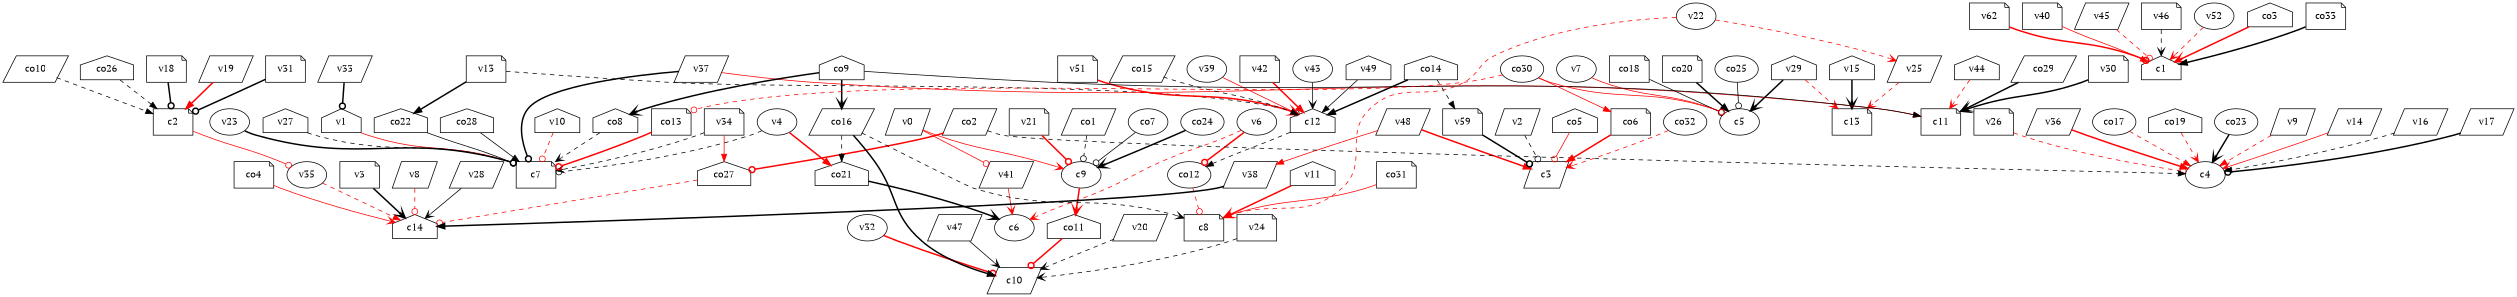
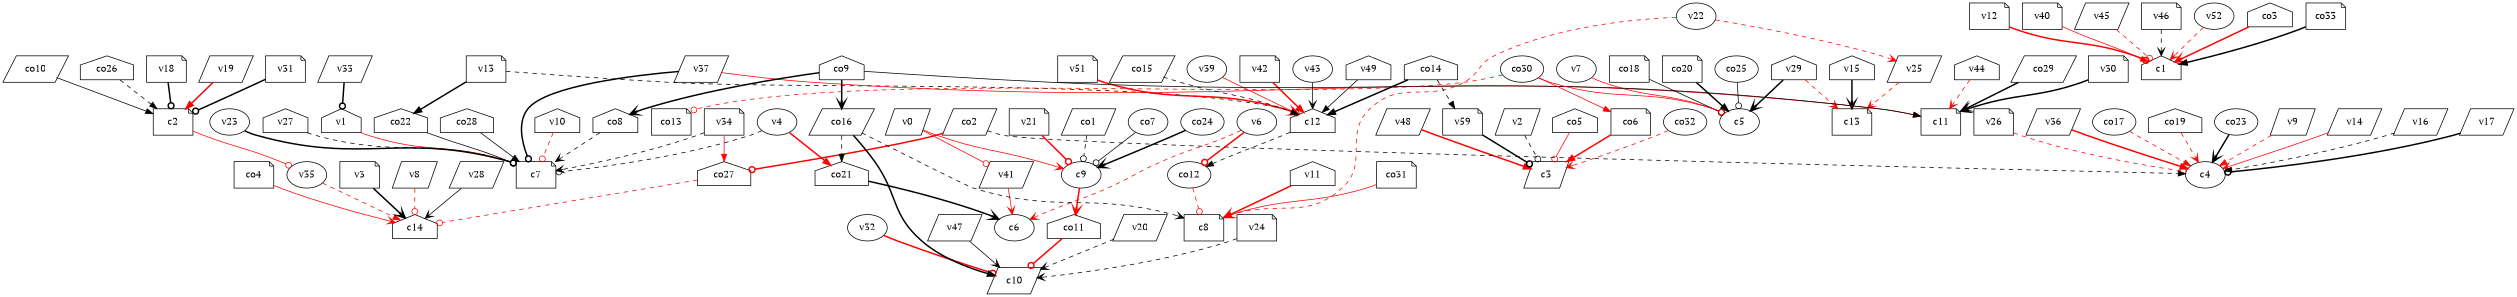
node "v62": label "v62" -> "v12"
edge "co10" -> "c2": style dashed -> solid
edge "co13" -> "c7": removed
node "v38": removed
